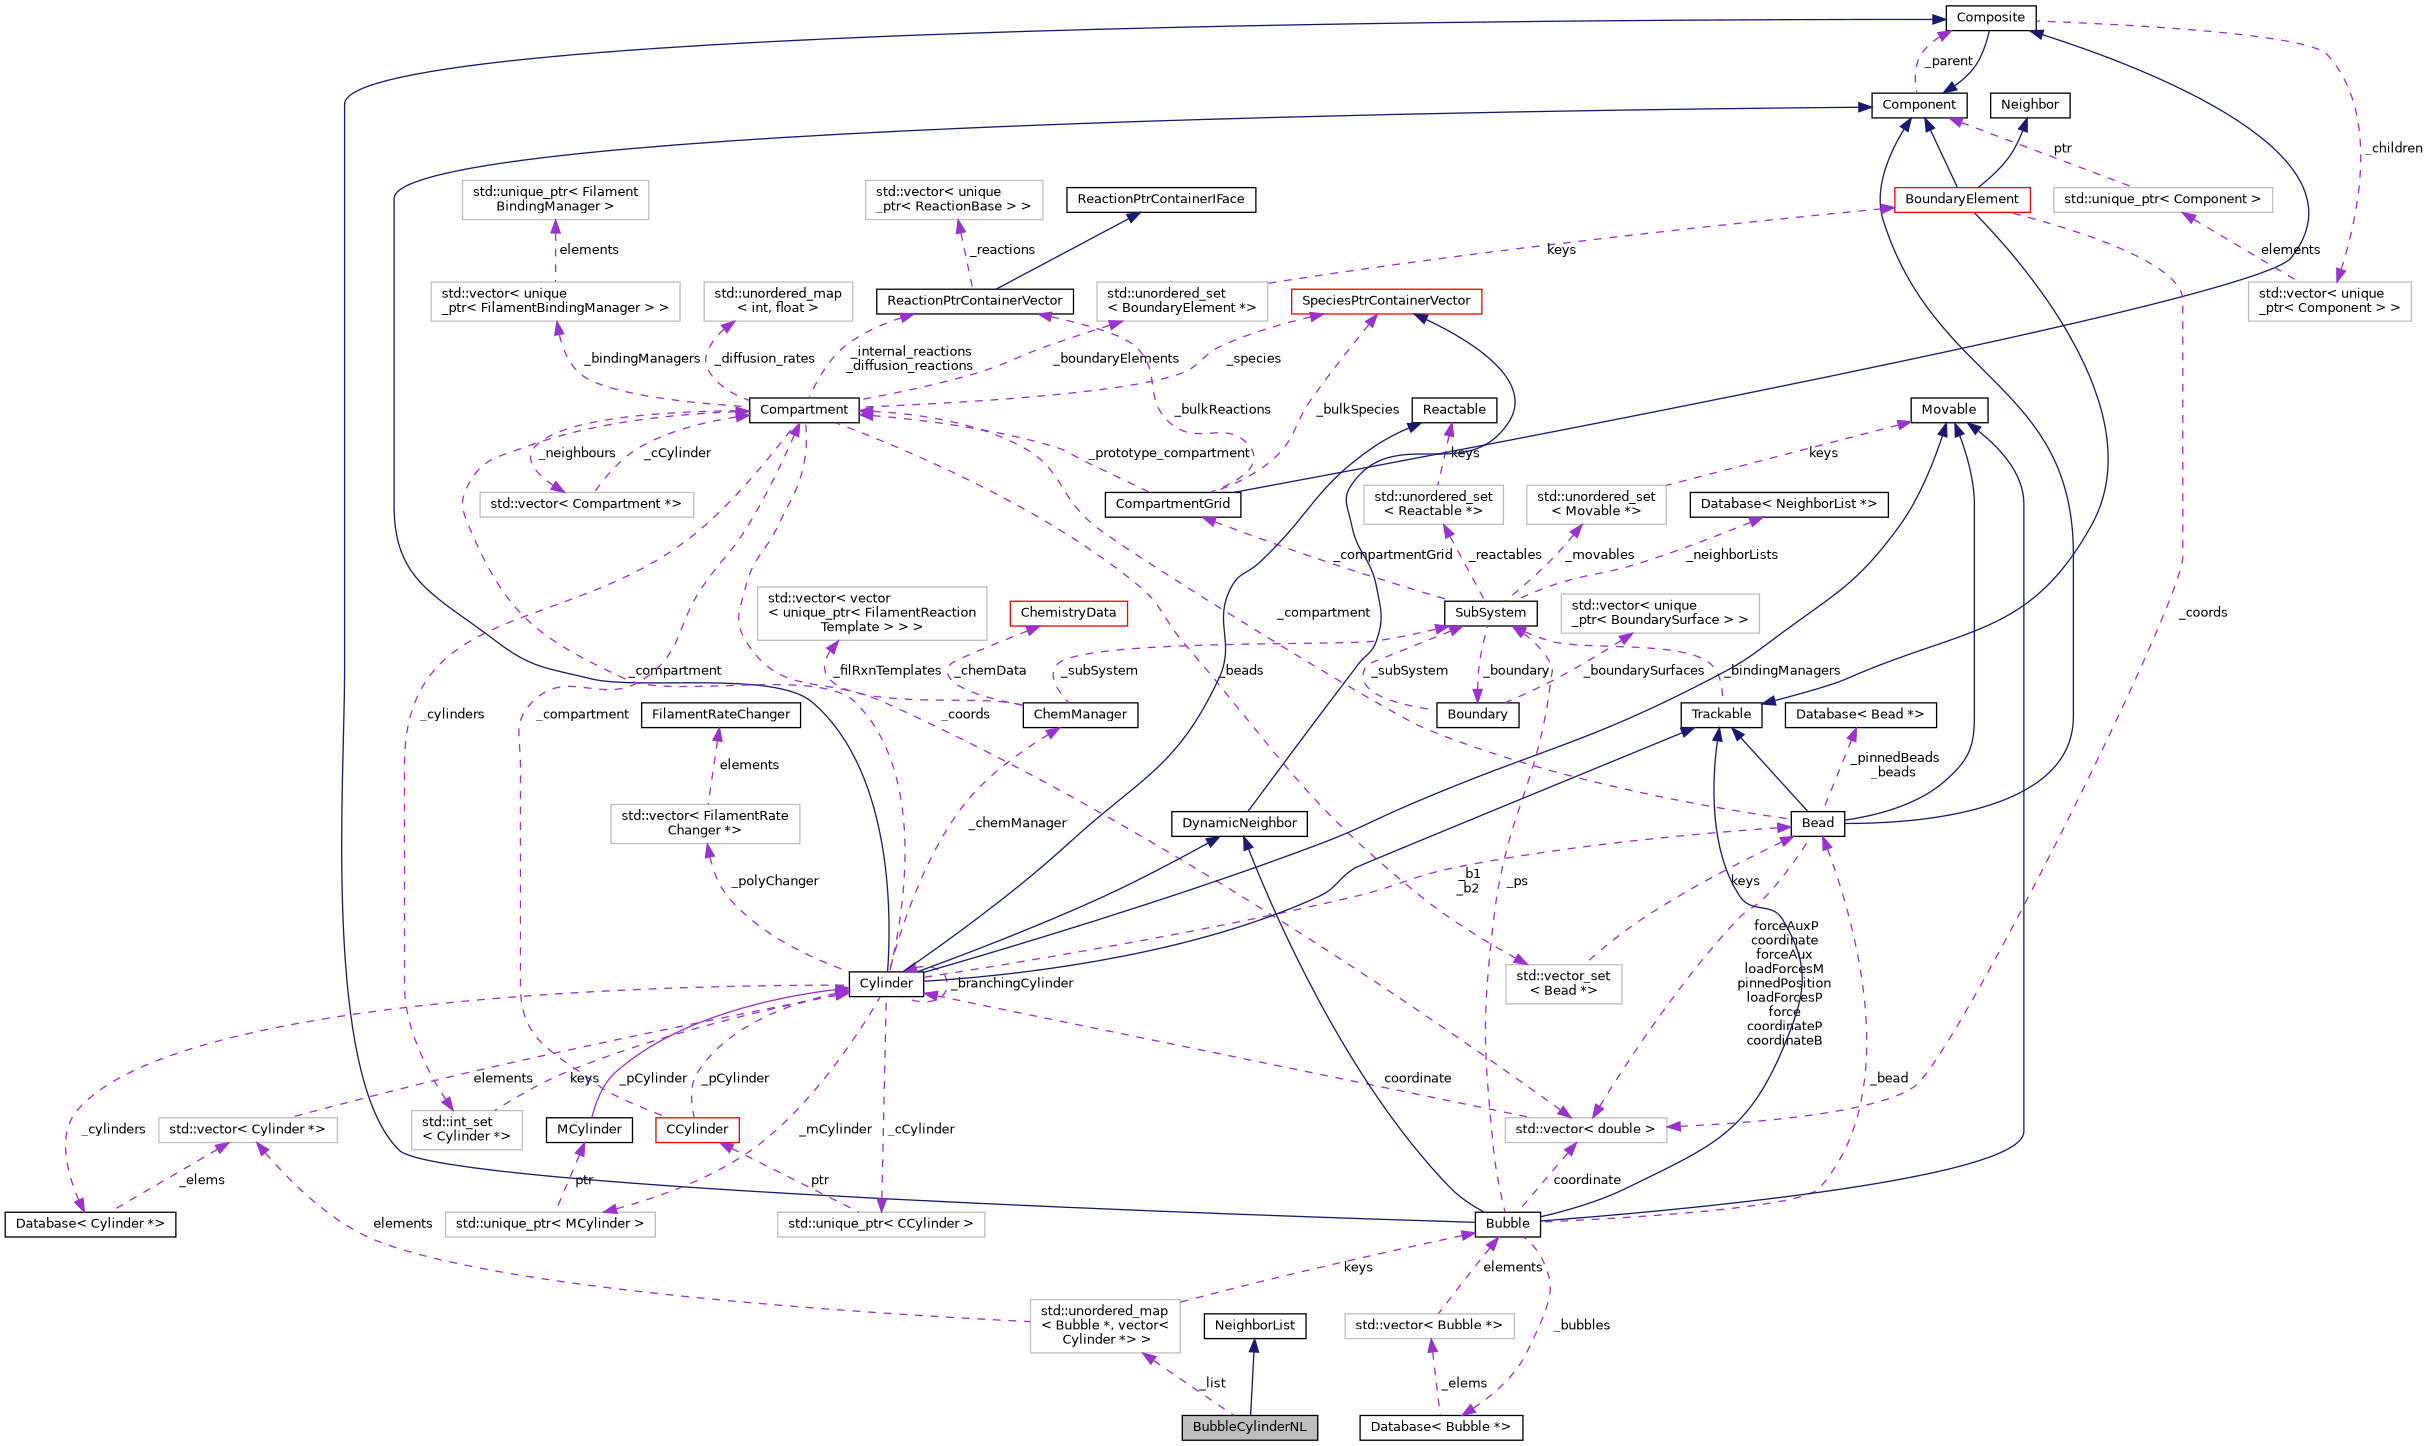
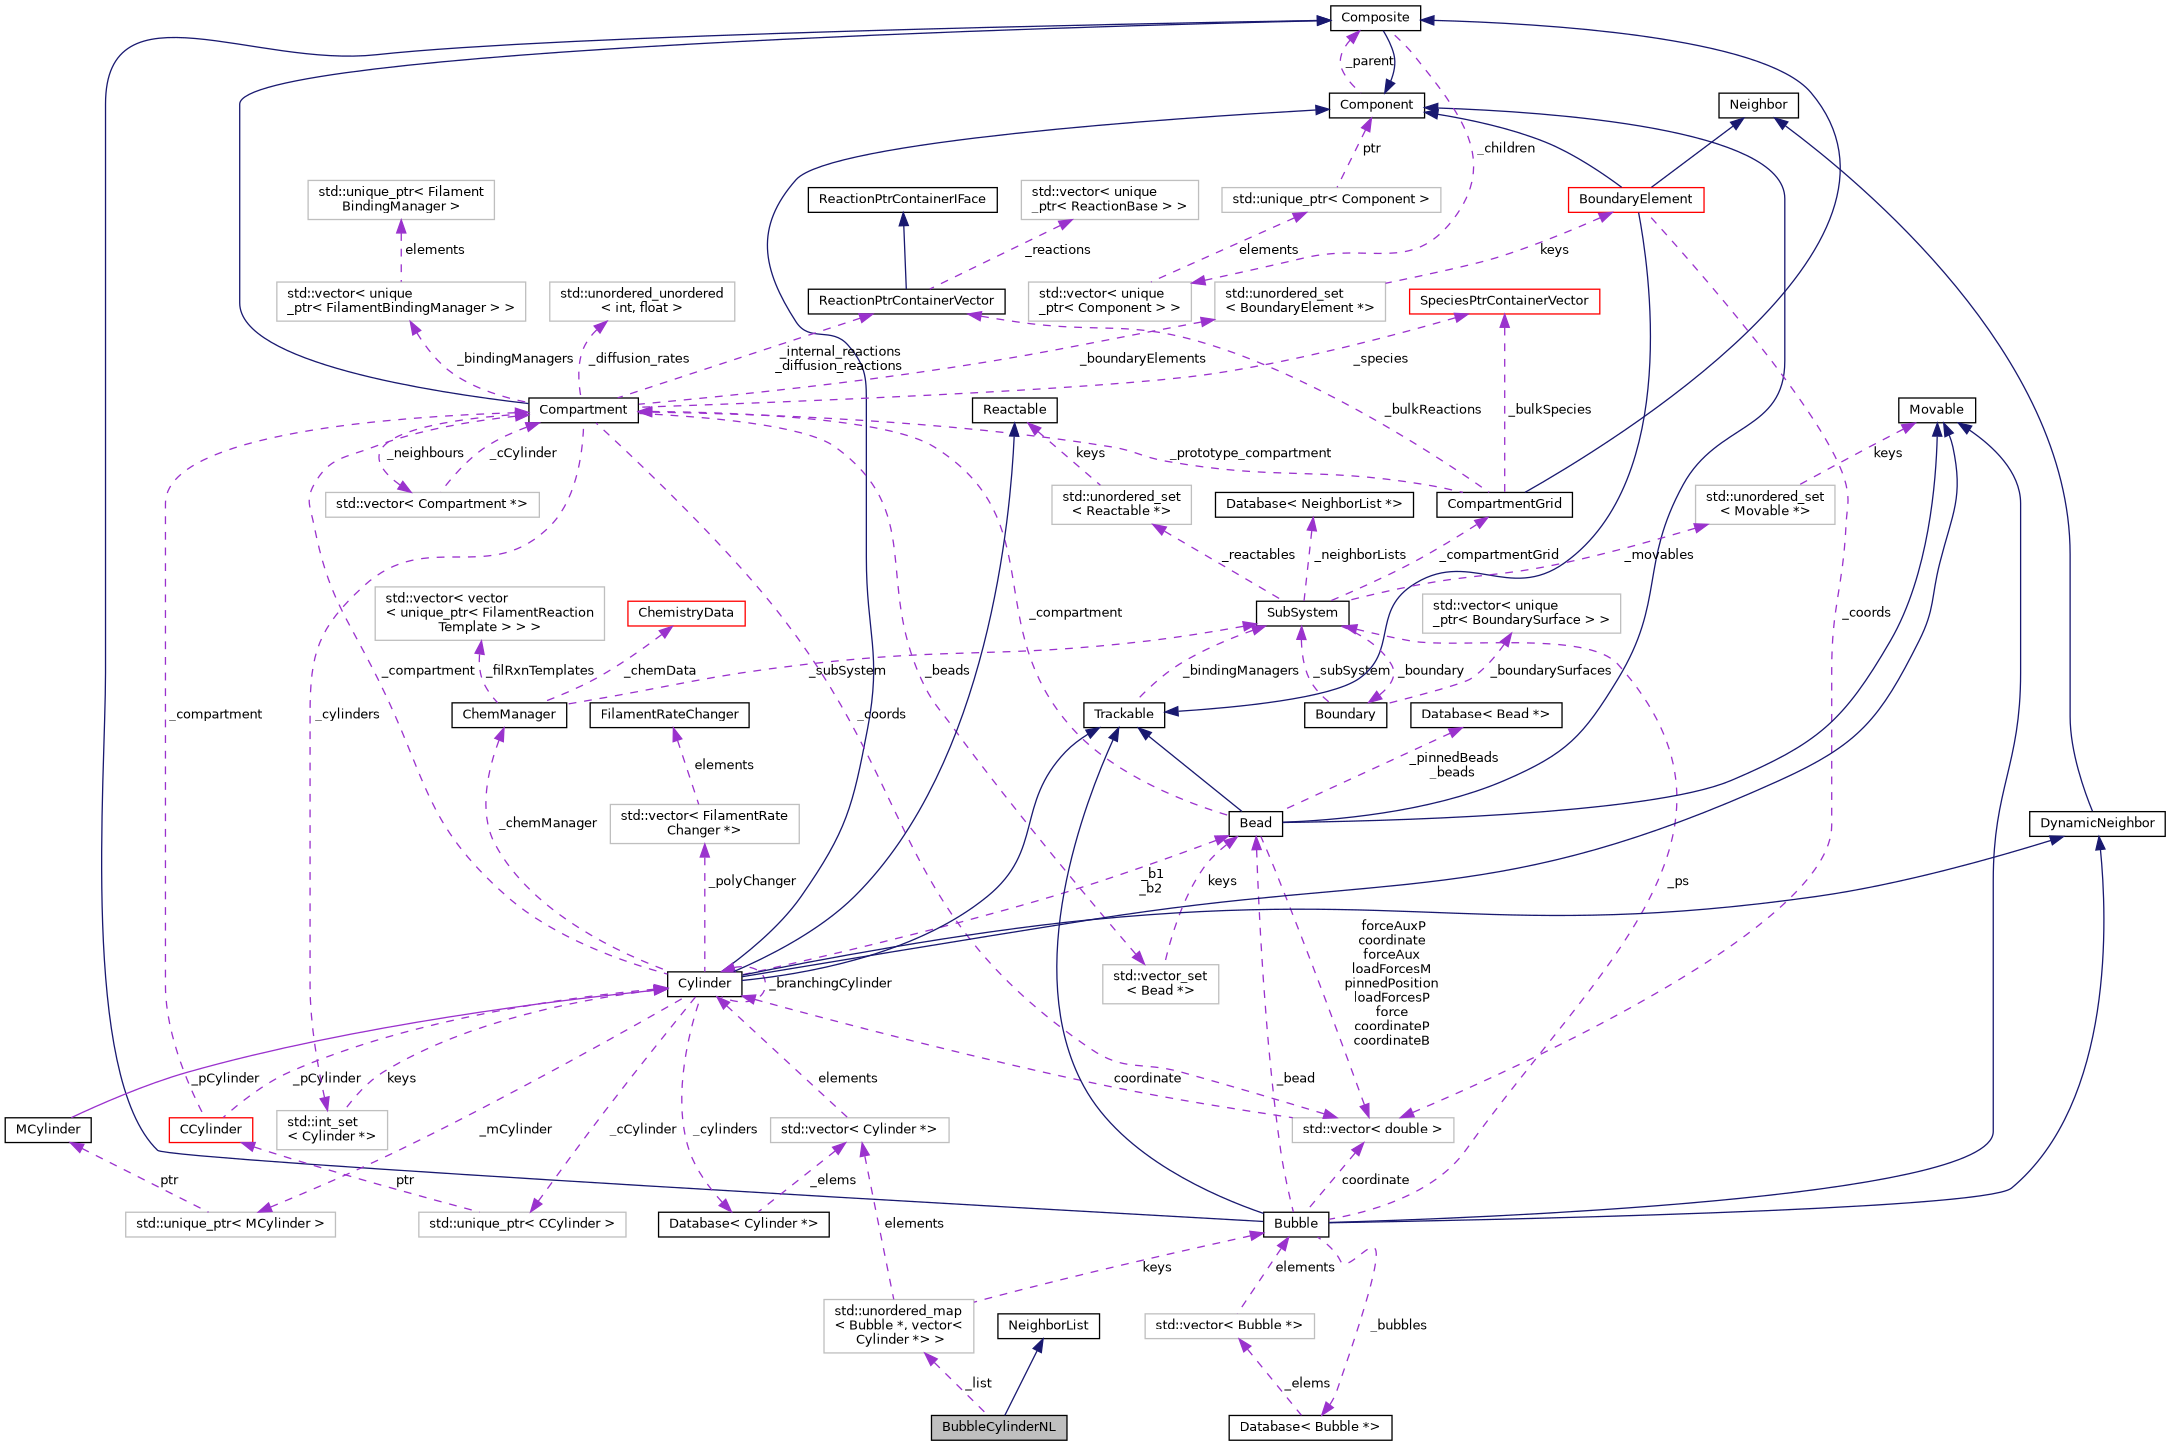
edge "Compartment" -> "Composite": added
node "std::unordered_map < int, float >": label "std::unordered_map < int, float >" -> "std::unordered_unordered < int, float >"
edge "DynamicNeighbor" -> "SpeciesPtrContainerVector": now "DynamicNeighbor" -> "Neighbor"
